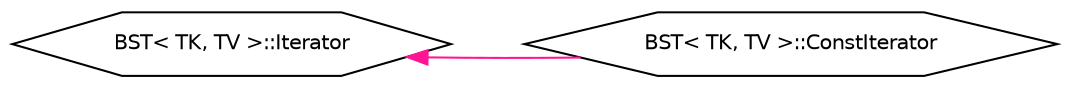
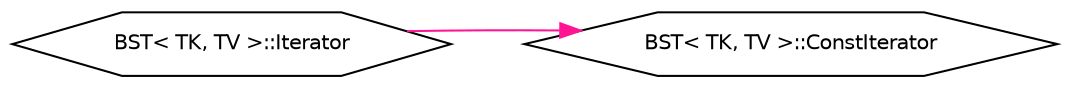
edge "BST< TK, TV >::ConstIterator" -> "BST< TK, TV >::Iterator": reversed
